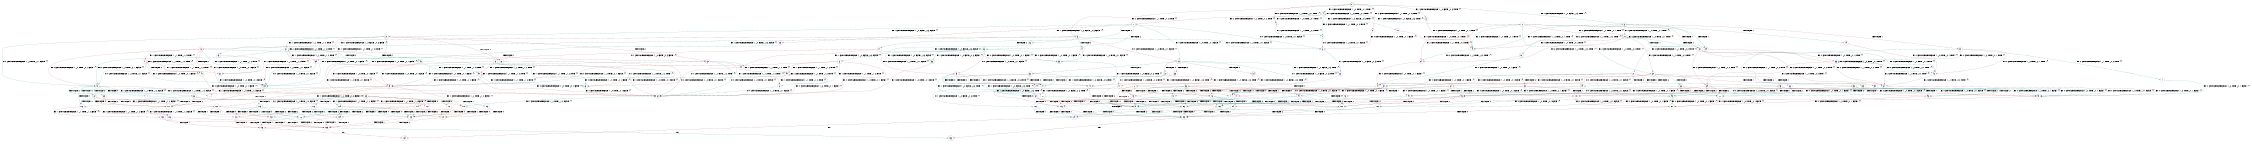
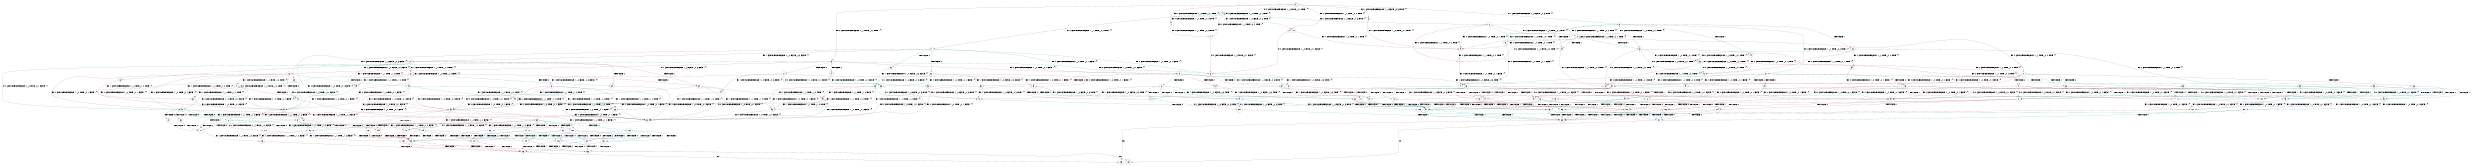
edge "12" -> "30": removed, label "EX !2 !ATOMIC_EXCH_BRANCH (1, +1, TRUE, +0, 2, TRUE) !{}"
edge "78" -> "76": now "78" -> "104"
edge "96" -> "105": removed, label "TERMINATE !2"
node "109": added
